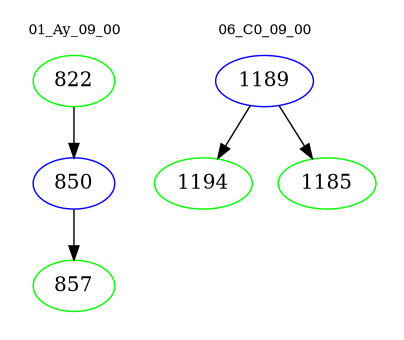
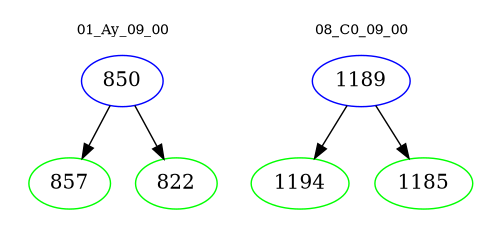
cluster "06_C0_09_00": label "06_C0_09_00" -> "08_C0_09_00"
edge "822" -> "850": reversed
